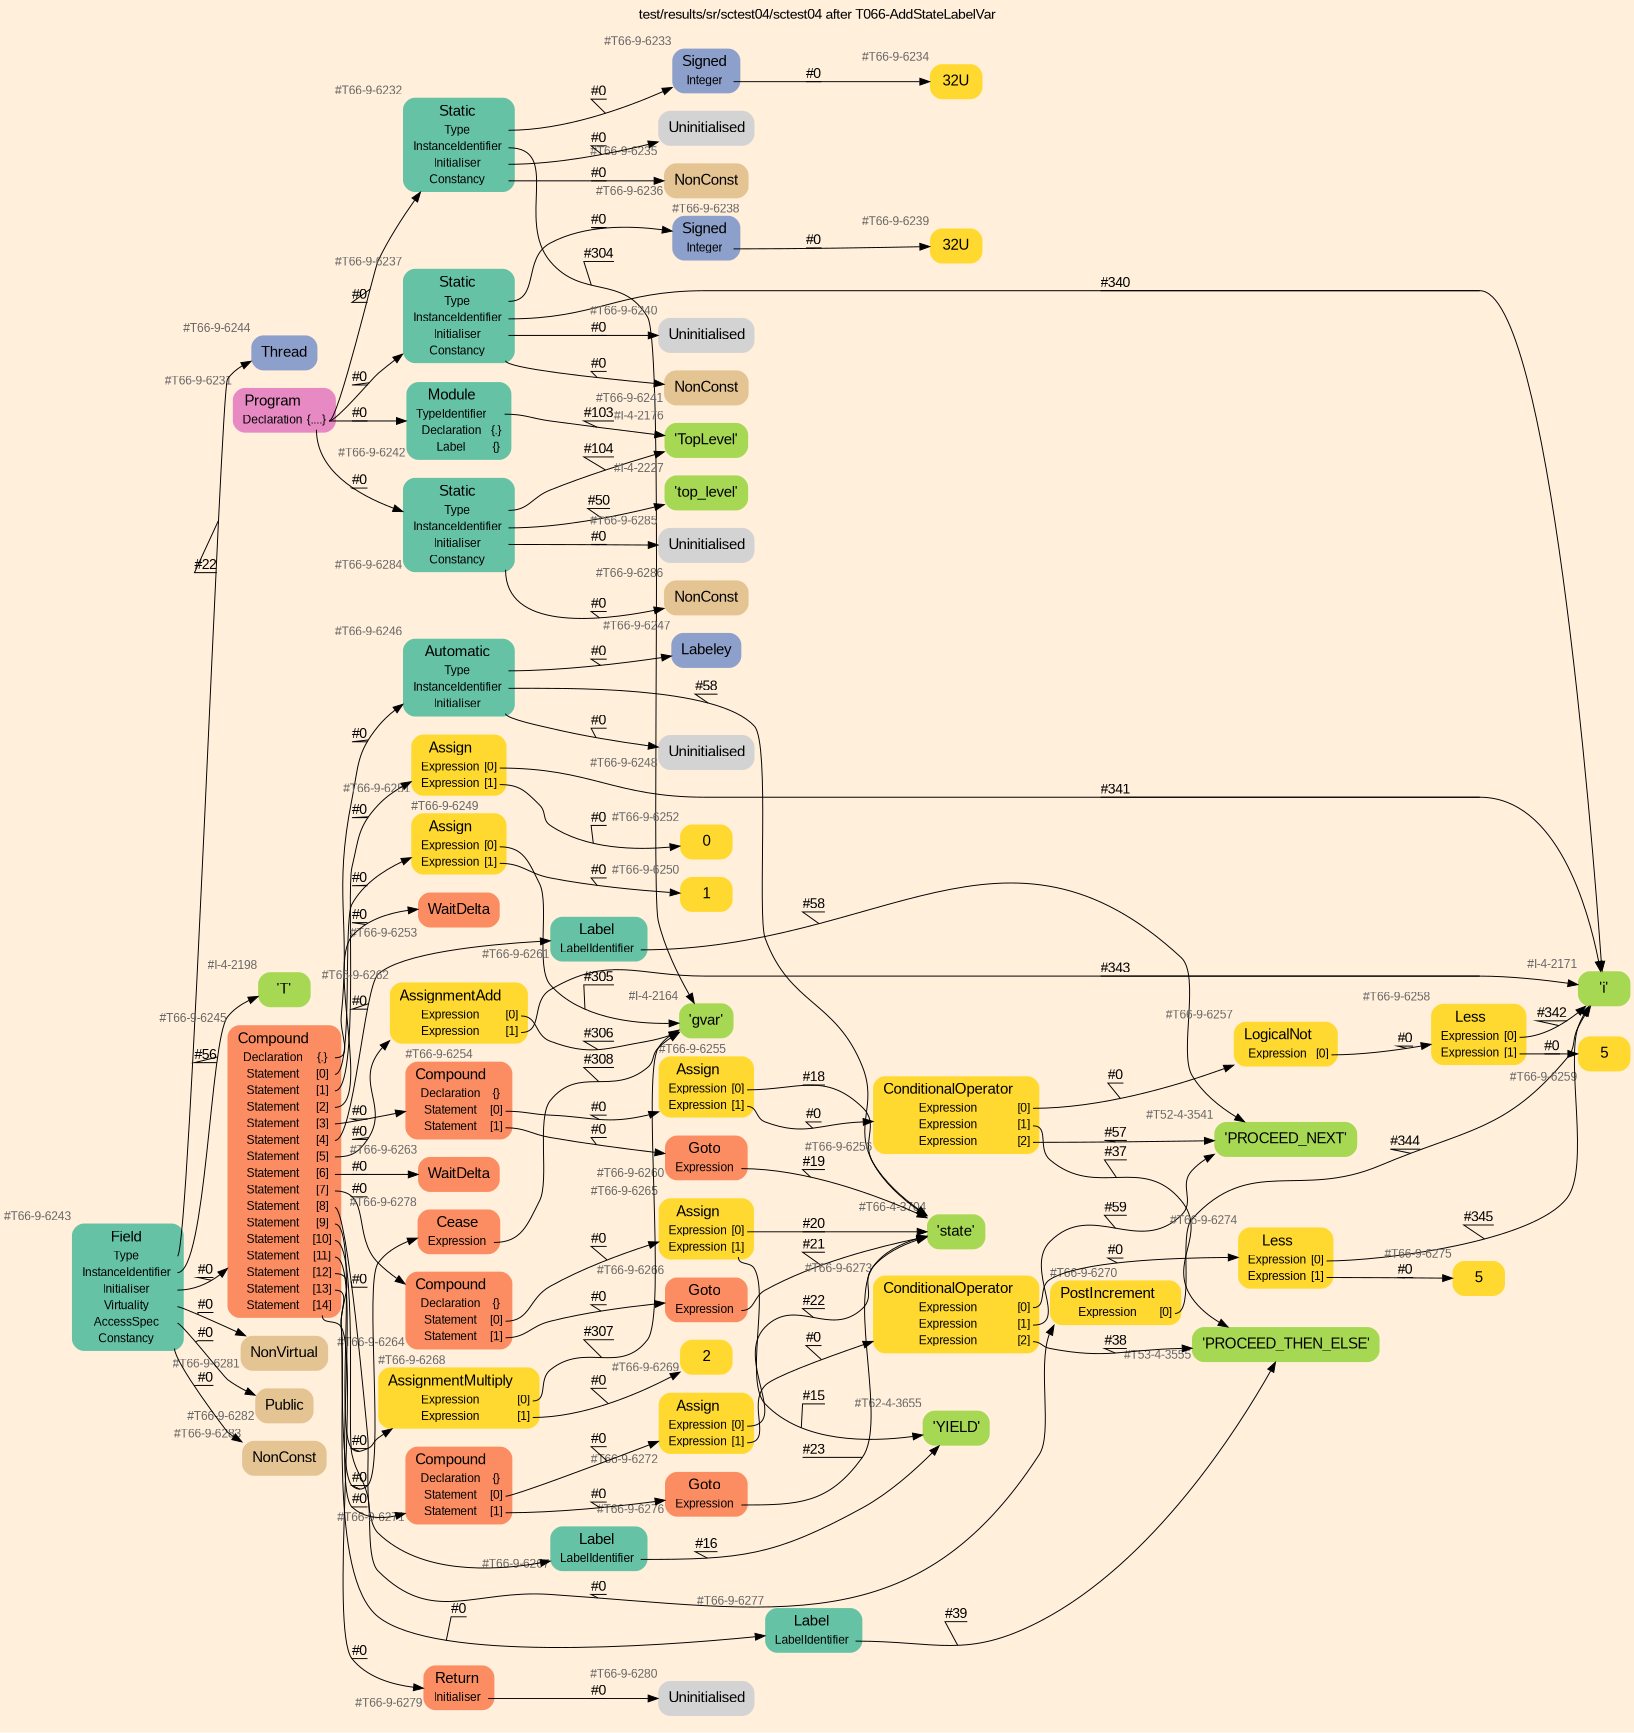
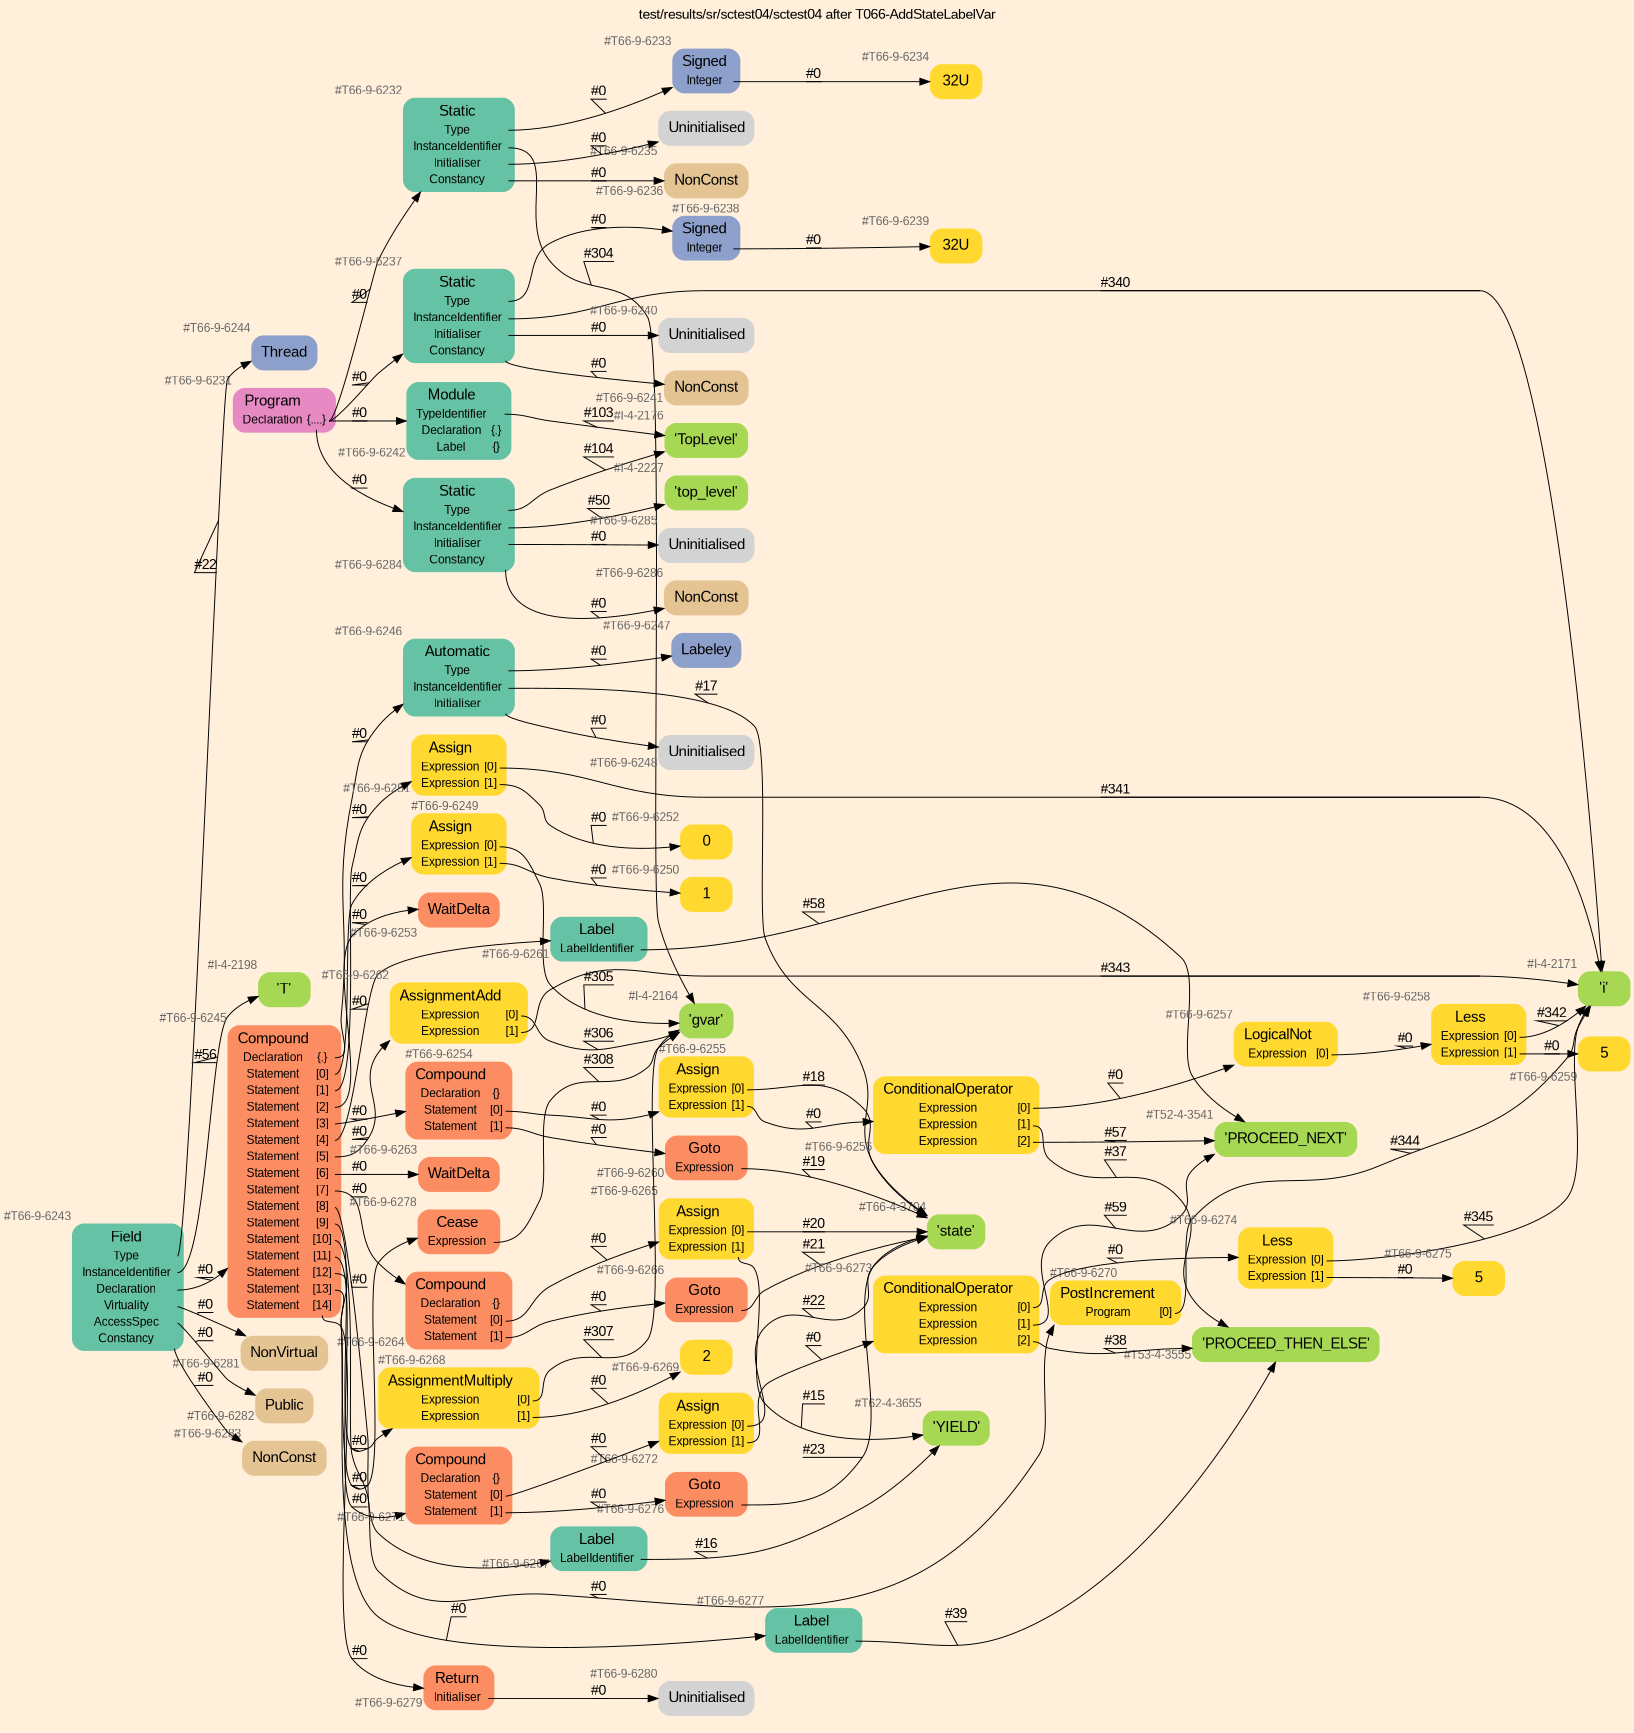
edge "Automatic" -> "'state'": label "#58" -> "#17"
node "Field": text "Initialiser" -> "Declaration"
node "PostIncrement": text "Expression" -> "Program"
